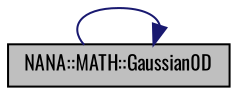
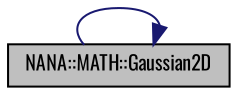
node "NANA::MATH::Gaussian0D": label "NANA::MATH::Gaussian0D" -> "NANA::MATH::Gaussian2D"
